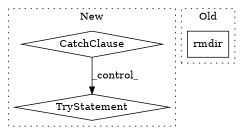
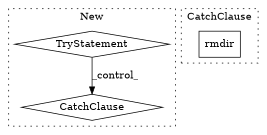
cluster "Old": label "Old" -> "CatchClause"
edge "CatchClause" -> "TryStatement": reversed
